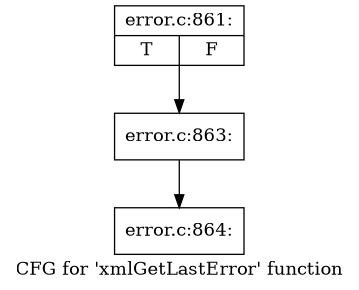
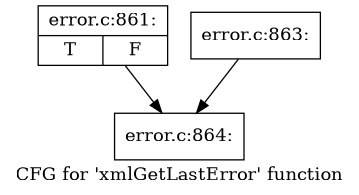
edge "error.c:861:" -> "error.c:863:": now "error.c:861:" -> "error.c:864:"
